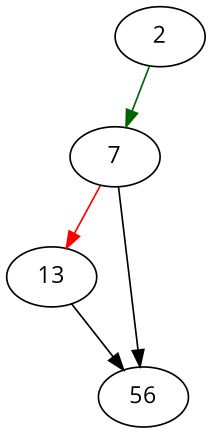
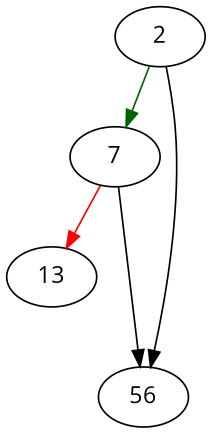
edge "13" -> "56": now "2" -> "56"
